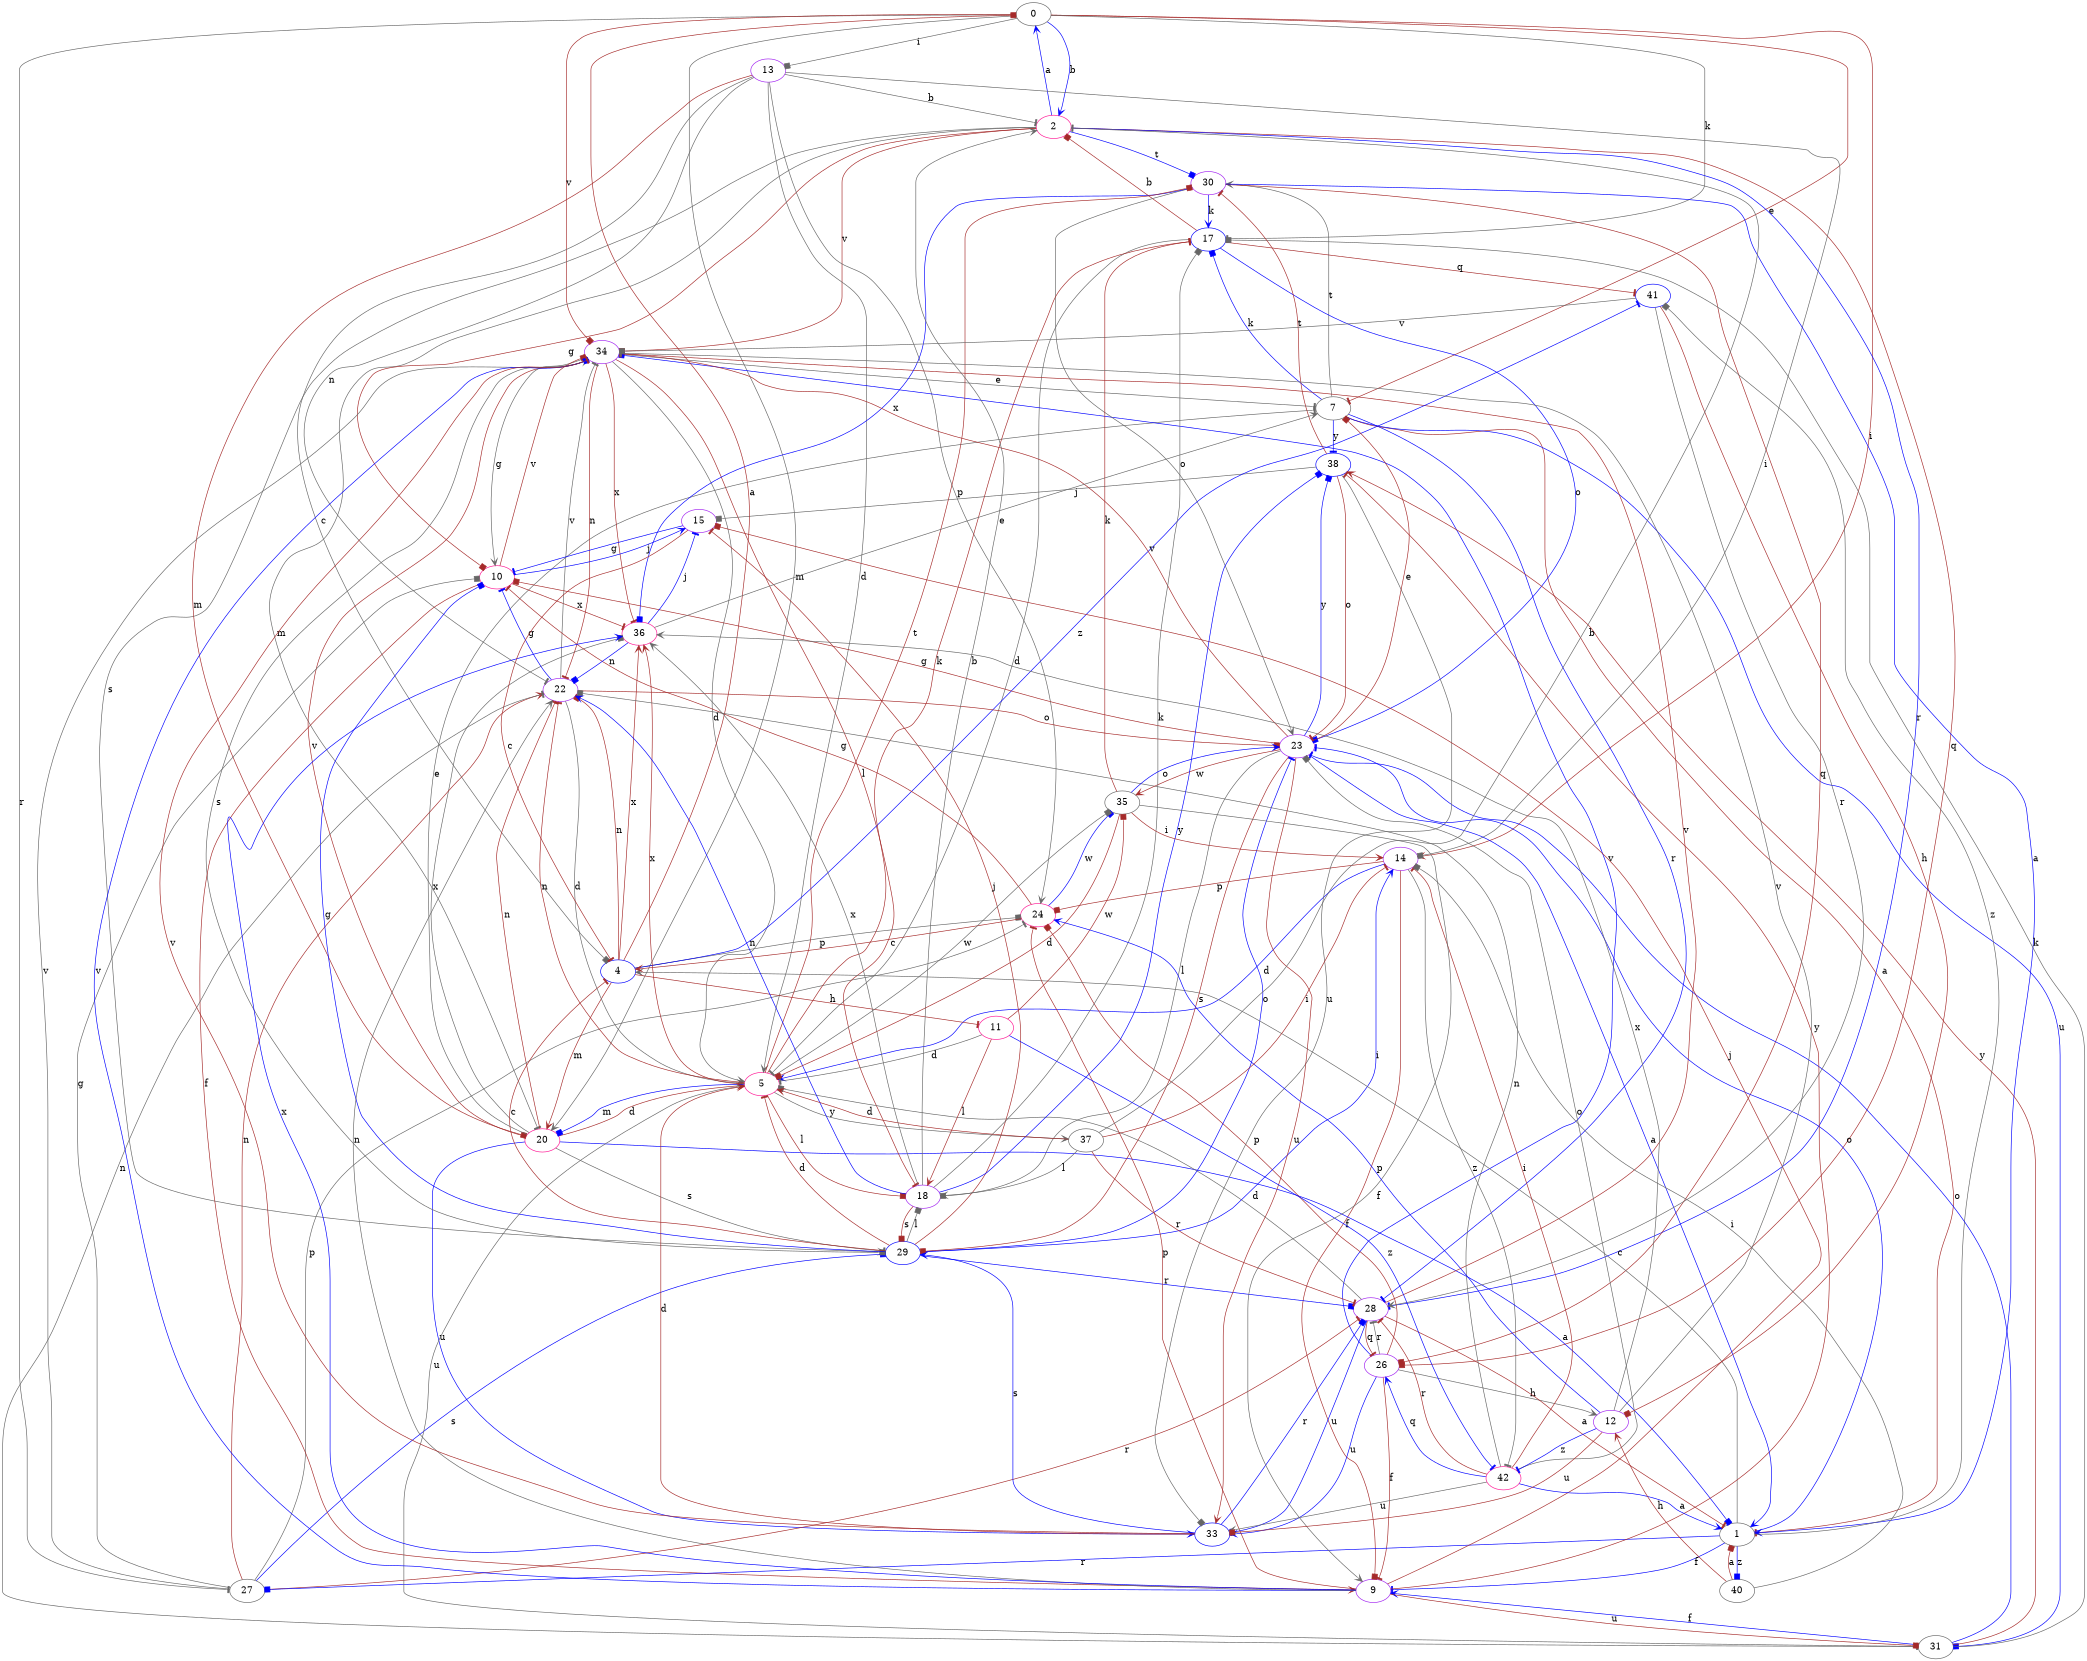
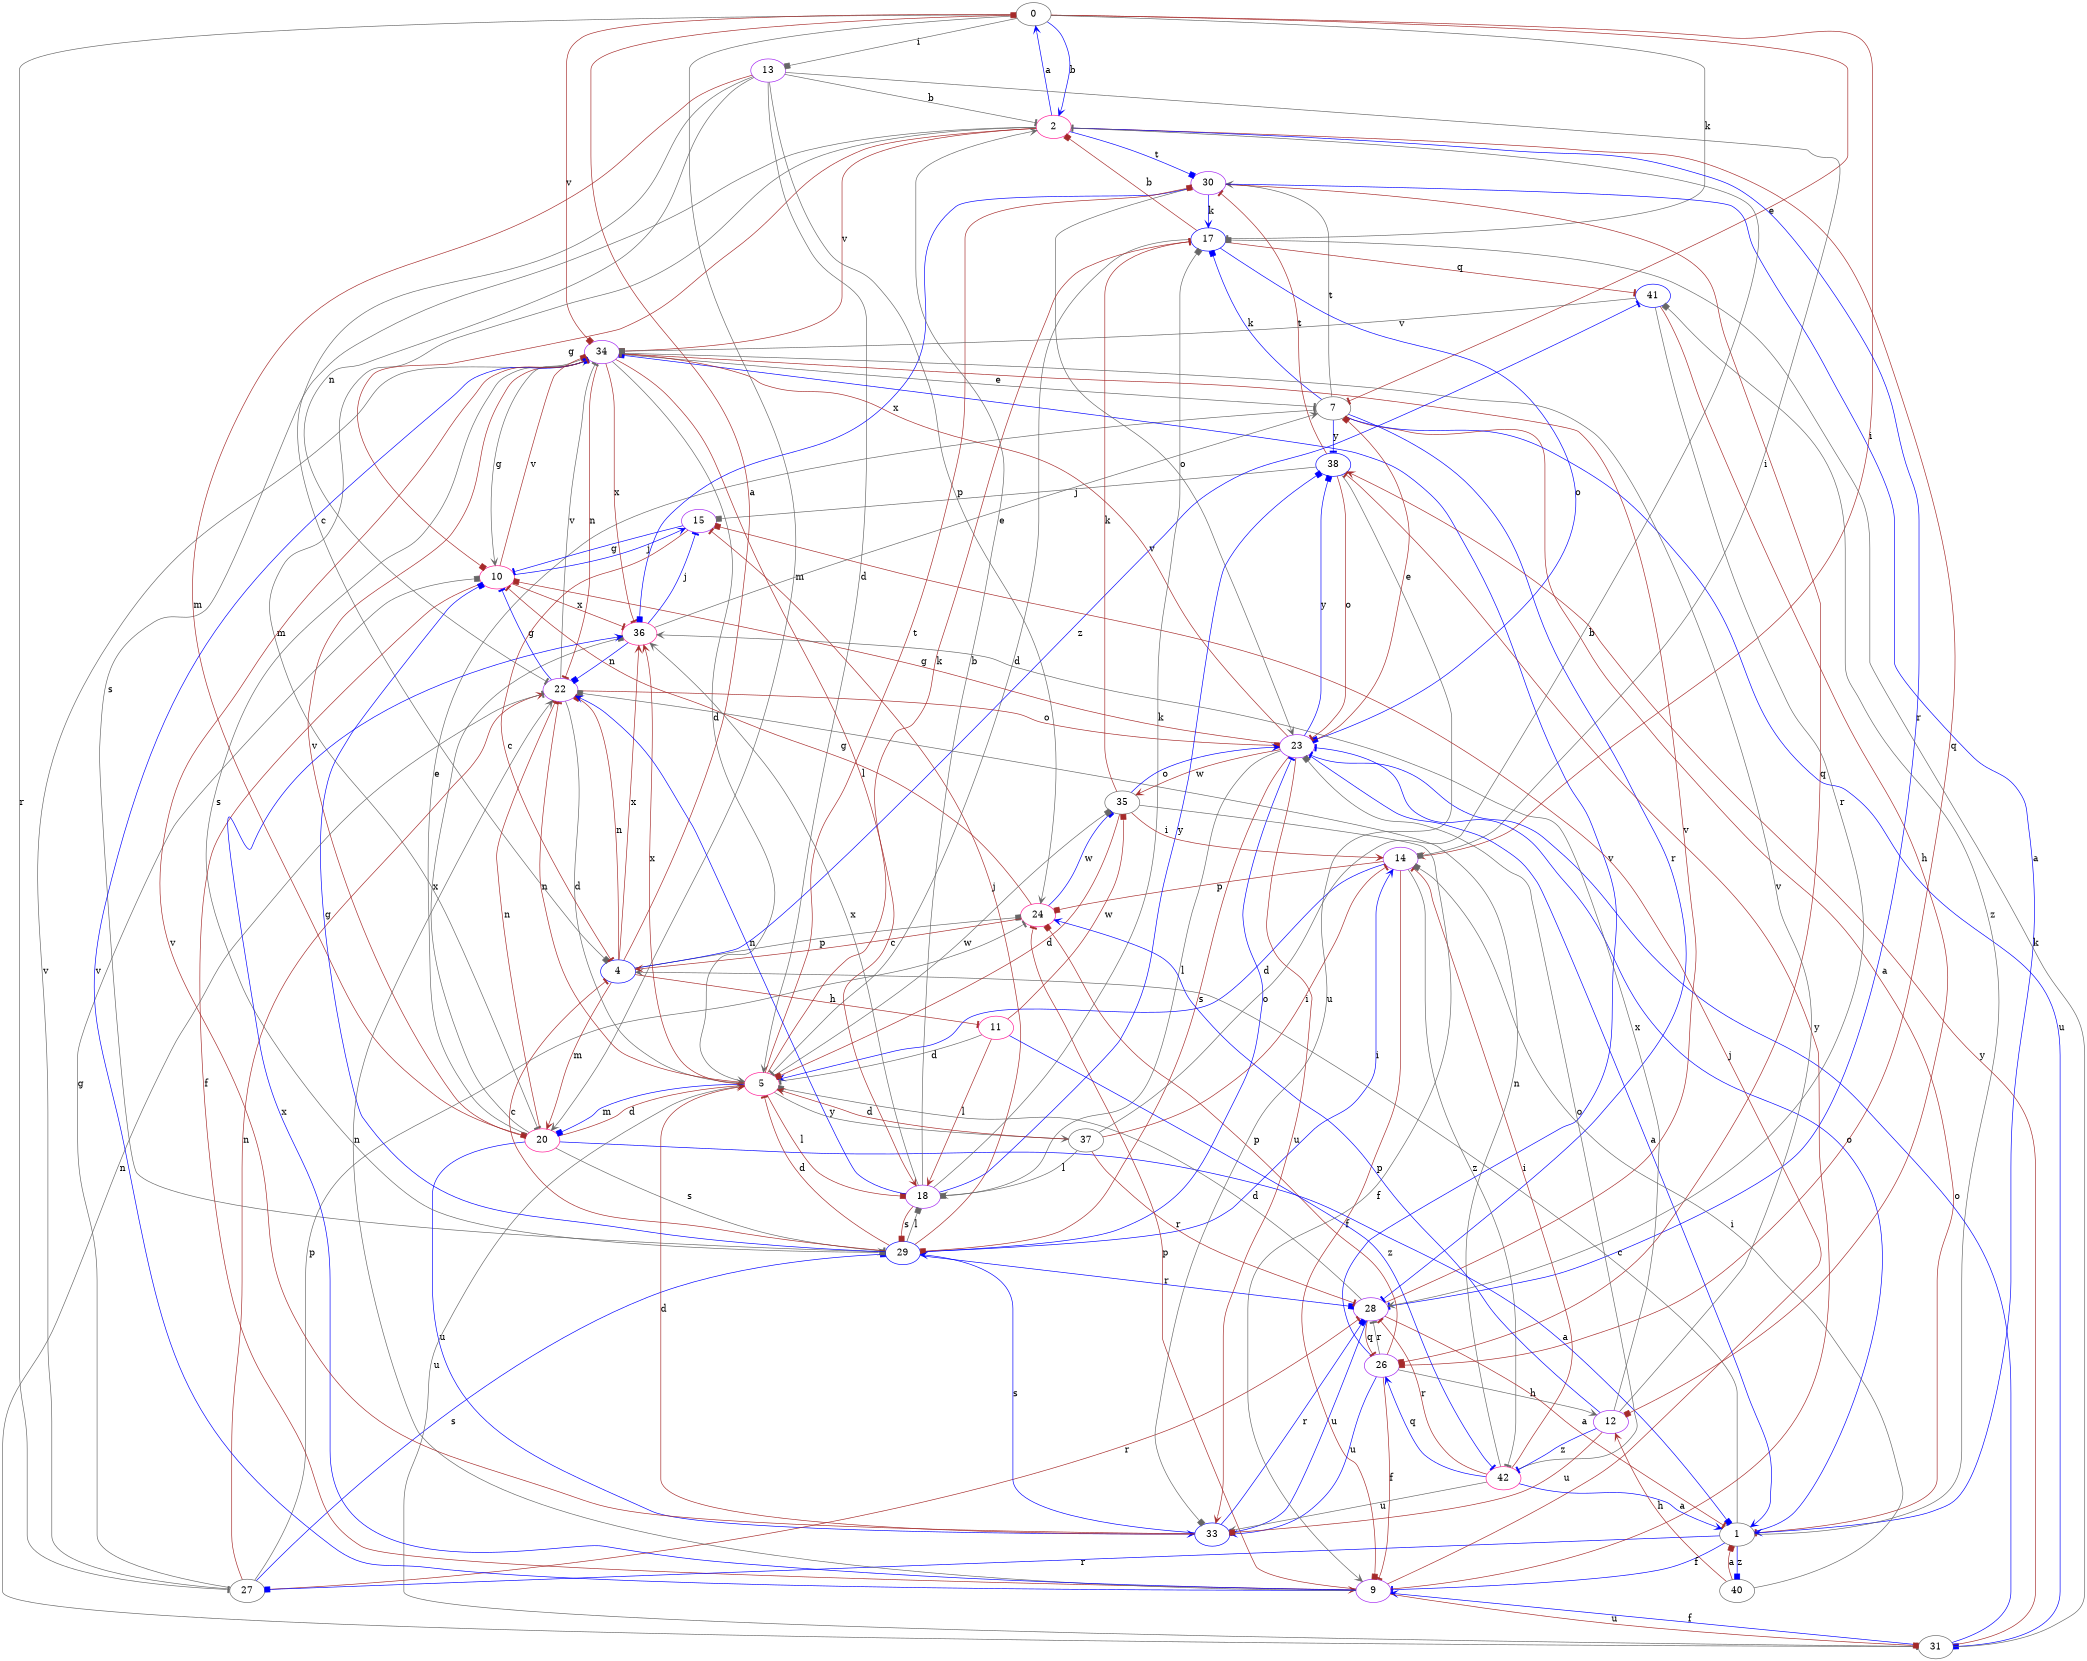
edge "34" -> "18": arrowhead tee -> vee
